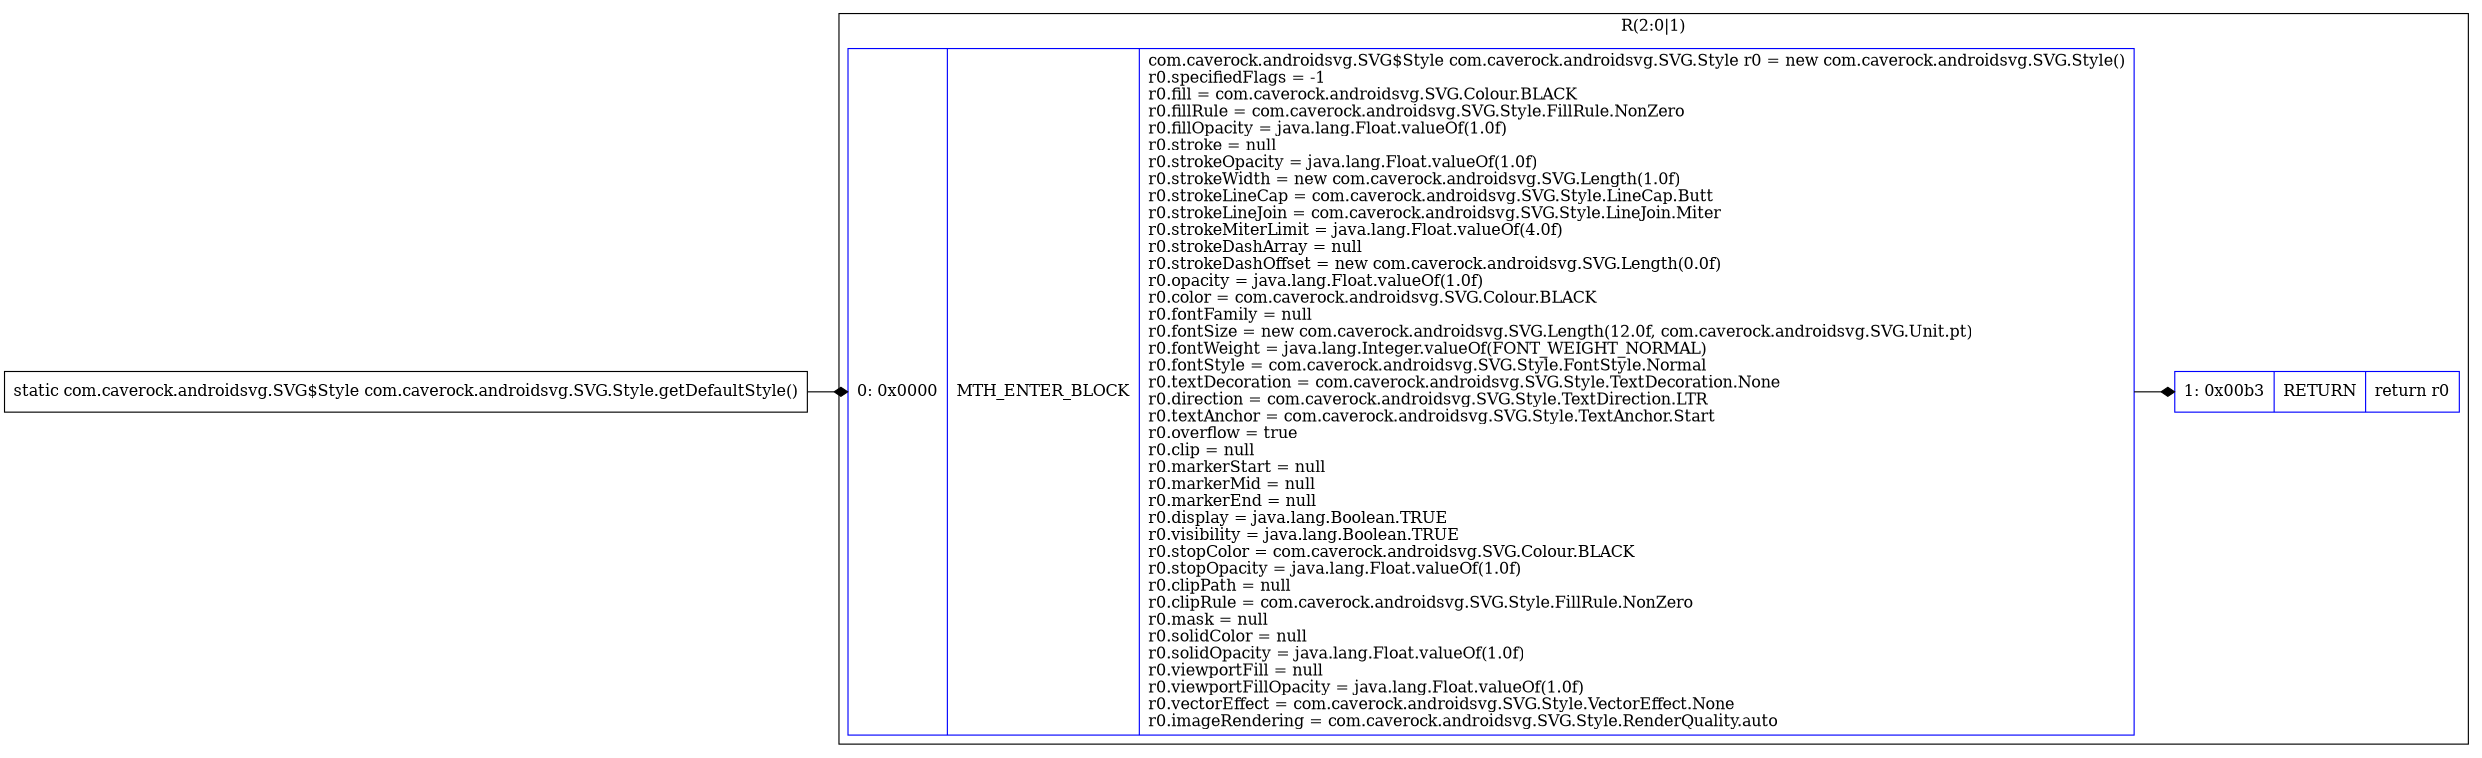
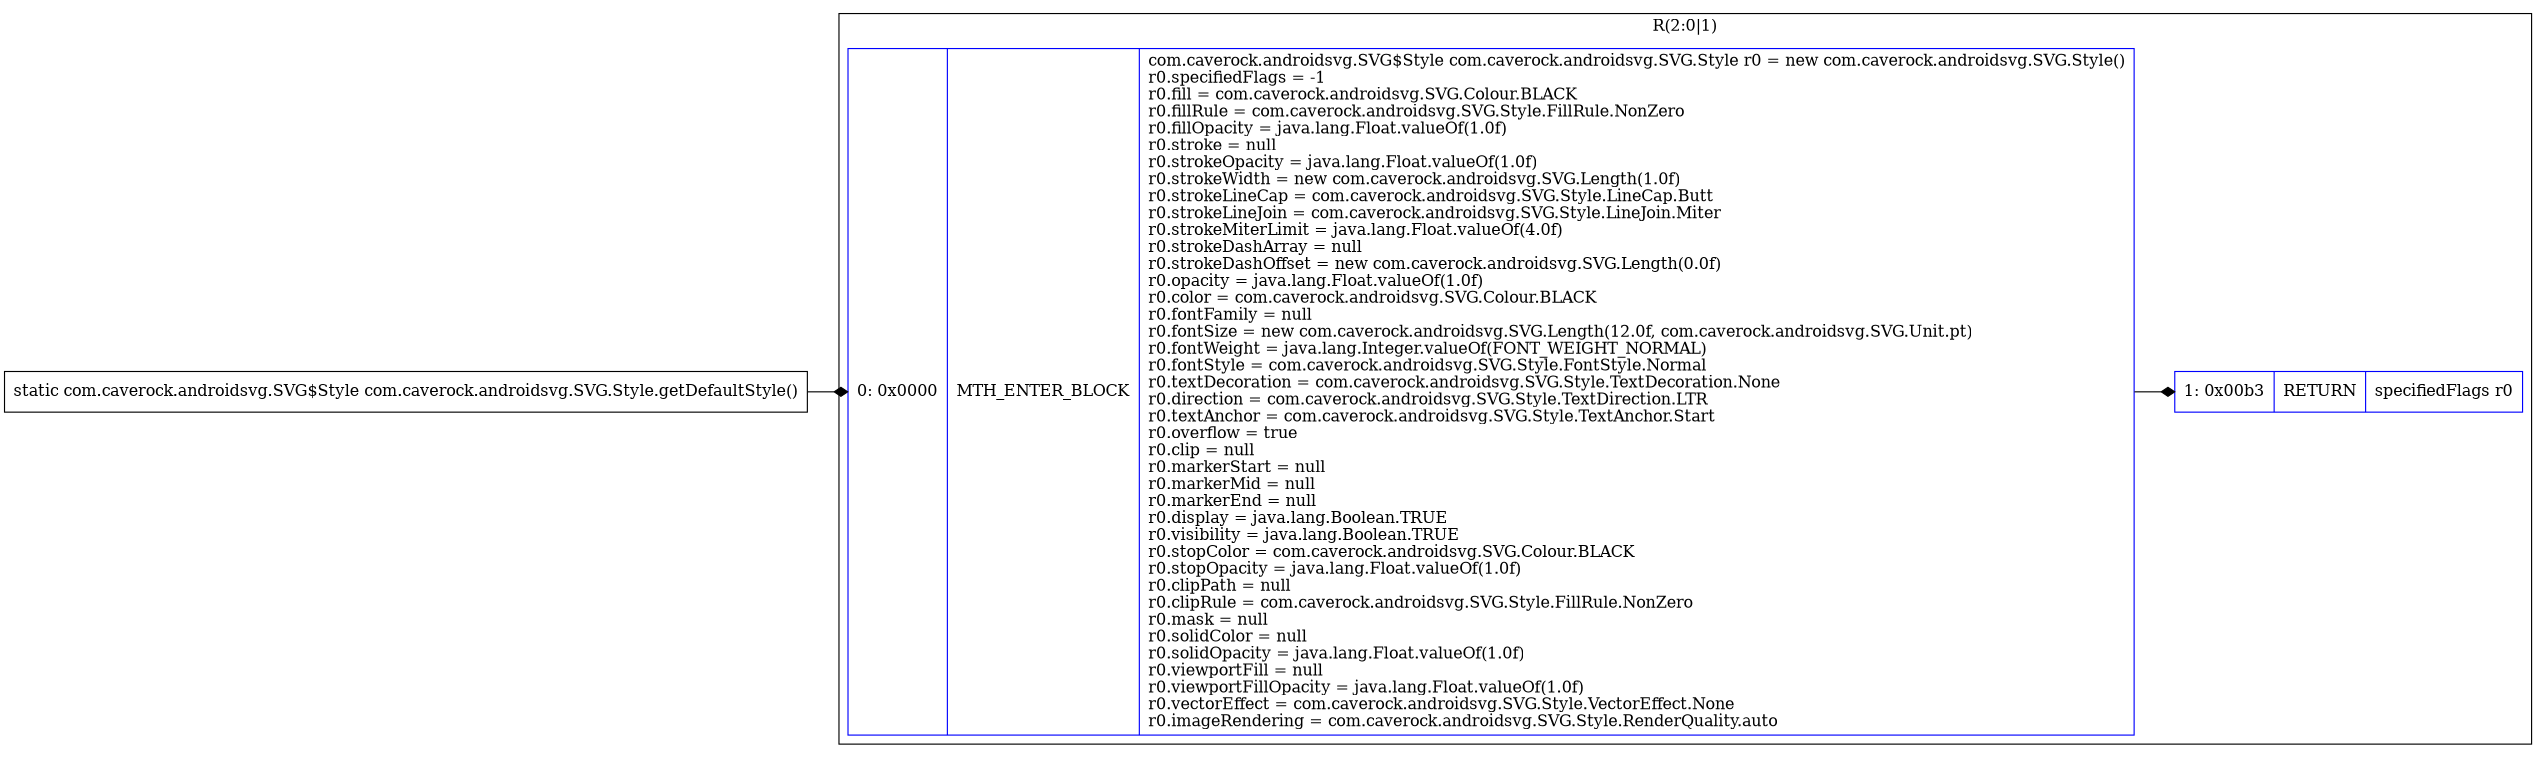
node "1: 0x00b3": text "return r0" -> "specifiedFlags r0"
